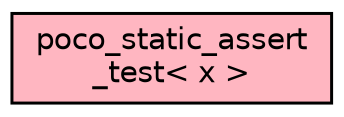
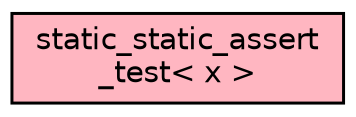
node "poco_static_assert _test< x >": label "poco_static_assert _test< x >" -> "static_static_assert _test< x >"
